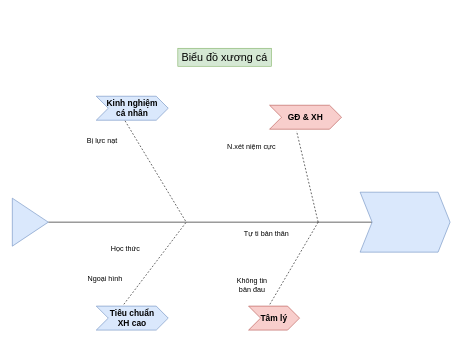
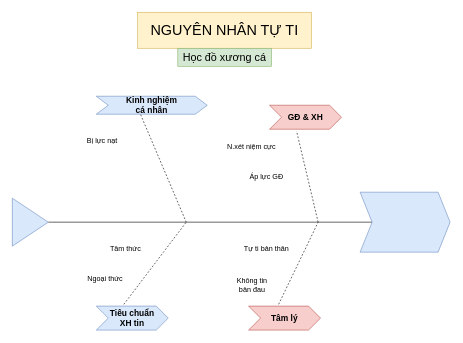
node "NGUYÊN NHÂN TỰ TI": added
node "Biểu đồ xương cá": label "Biểu đồ xương cá" -> "Học đồ xương cá"
node "Kinh nghiệm cá nhân": size 72x24 -> 111x18
node "Áp lực GĐ": added
node "Tự ti bản thân": moved (267, 234) -> (267, 249)
node "Học thức": label "Học thức" -> "Tâm thức"
node "Ngoại hình": label "Ngoại hình" -> "Ngoại thức"
node "Tiêu chuẩn XH cao": label "Tiêu chuẩn XH cao" -> "Tiêu chuẩn XH tin"
node "Tâm lý": size 51x24 -> 72x24
